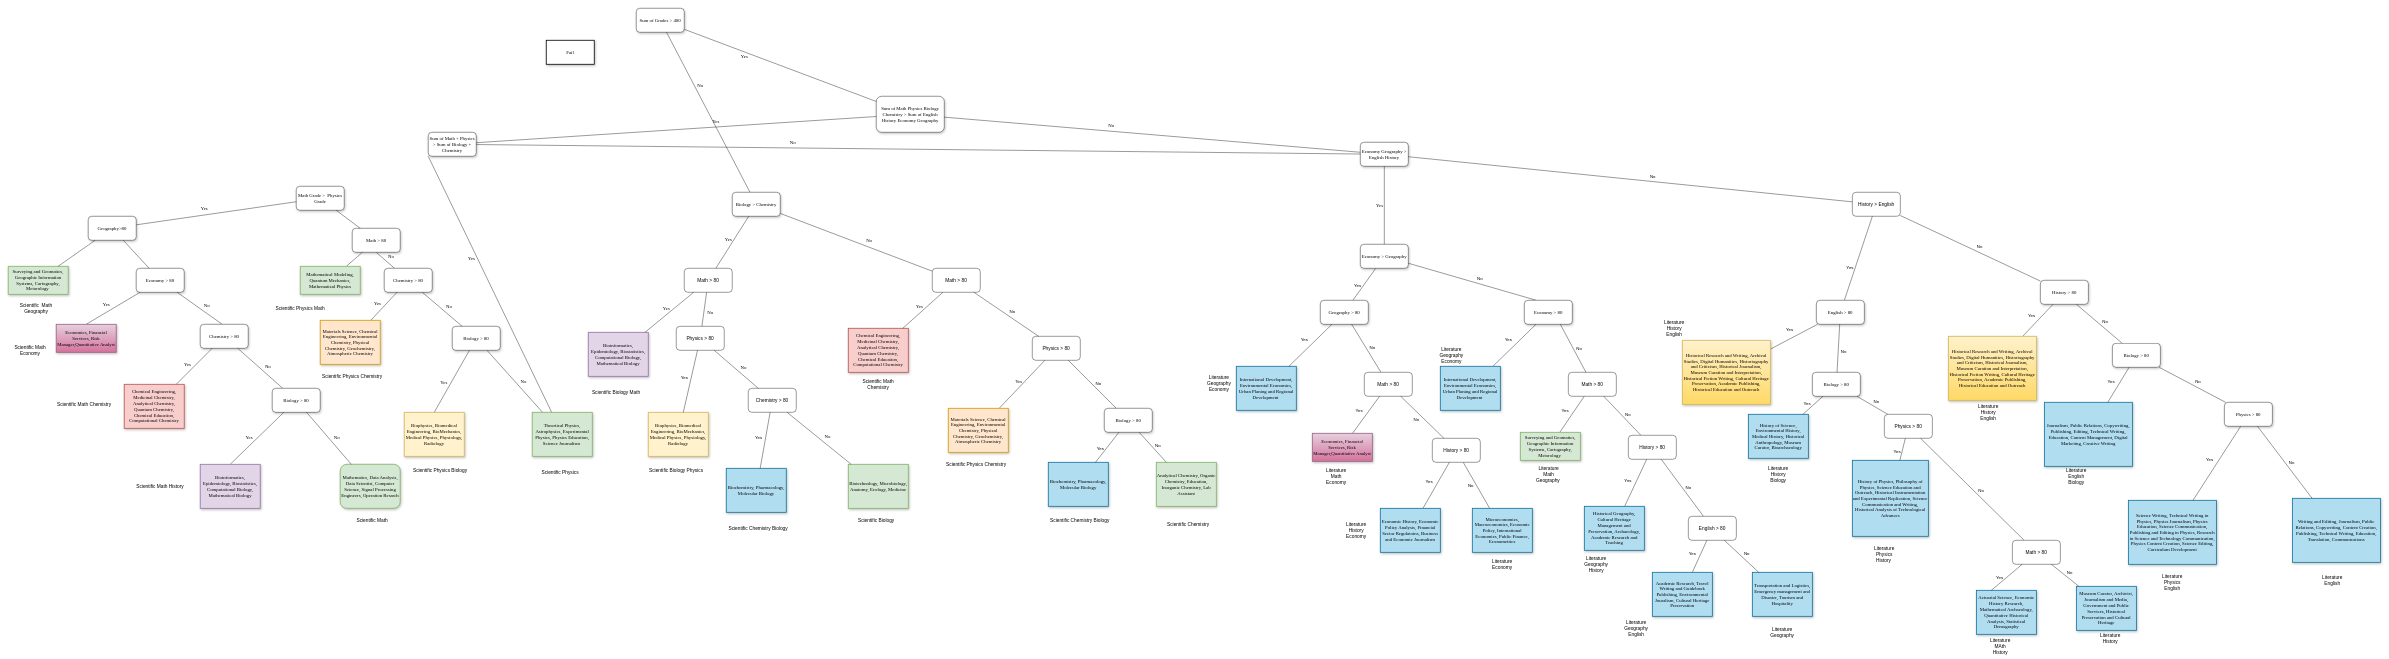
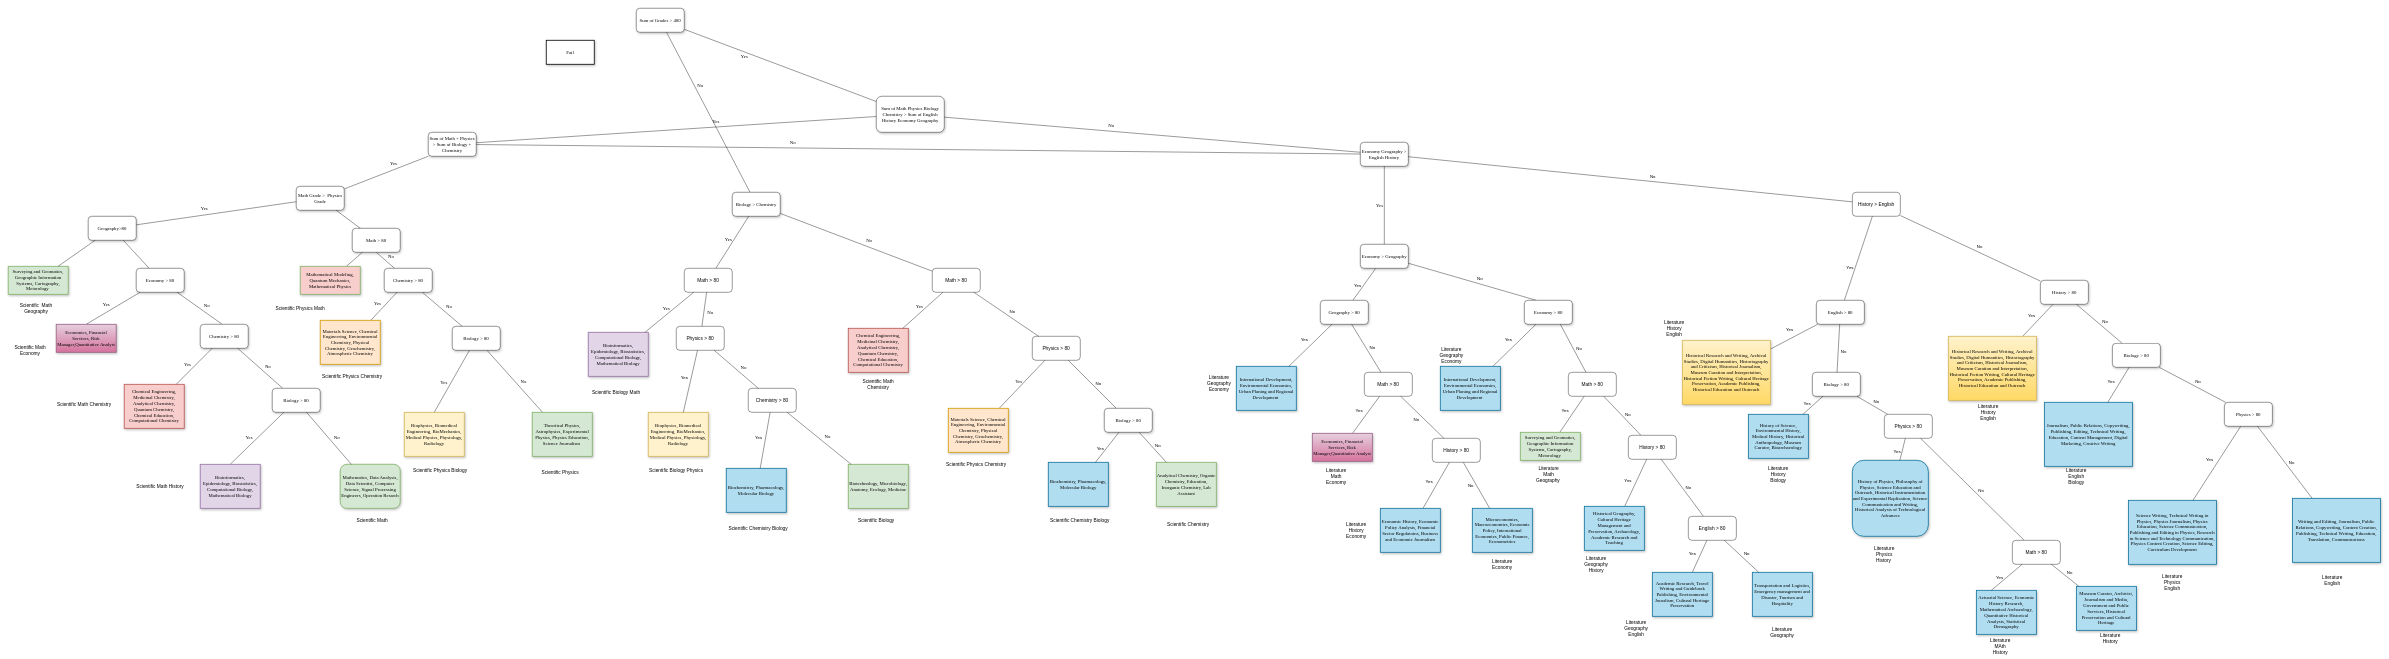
node "Mathematical Modeling, Quantum Mechanics, Mathematical Physics": fillcolor #d5e8d4 -> #f8cecc
edge "Sum of Math + Physics > Sum of Biology + Chemistry" -- "Theortical Physics, Astrophysics, Experimental Physics, Physics Education, Science Journalism": now "Sum of Math + Physics > Sum of Biology + Chemistry" -- "Math Grade > Physics Grade"
node "History of Physics, Philosophy of Physics, Science Education and Outreach, Historical Instrumentation and Experimental Replication, Science Communication and Writing, Historical Analysis of Technological Advances": shape rectangle -> rounded rectangle
